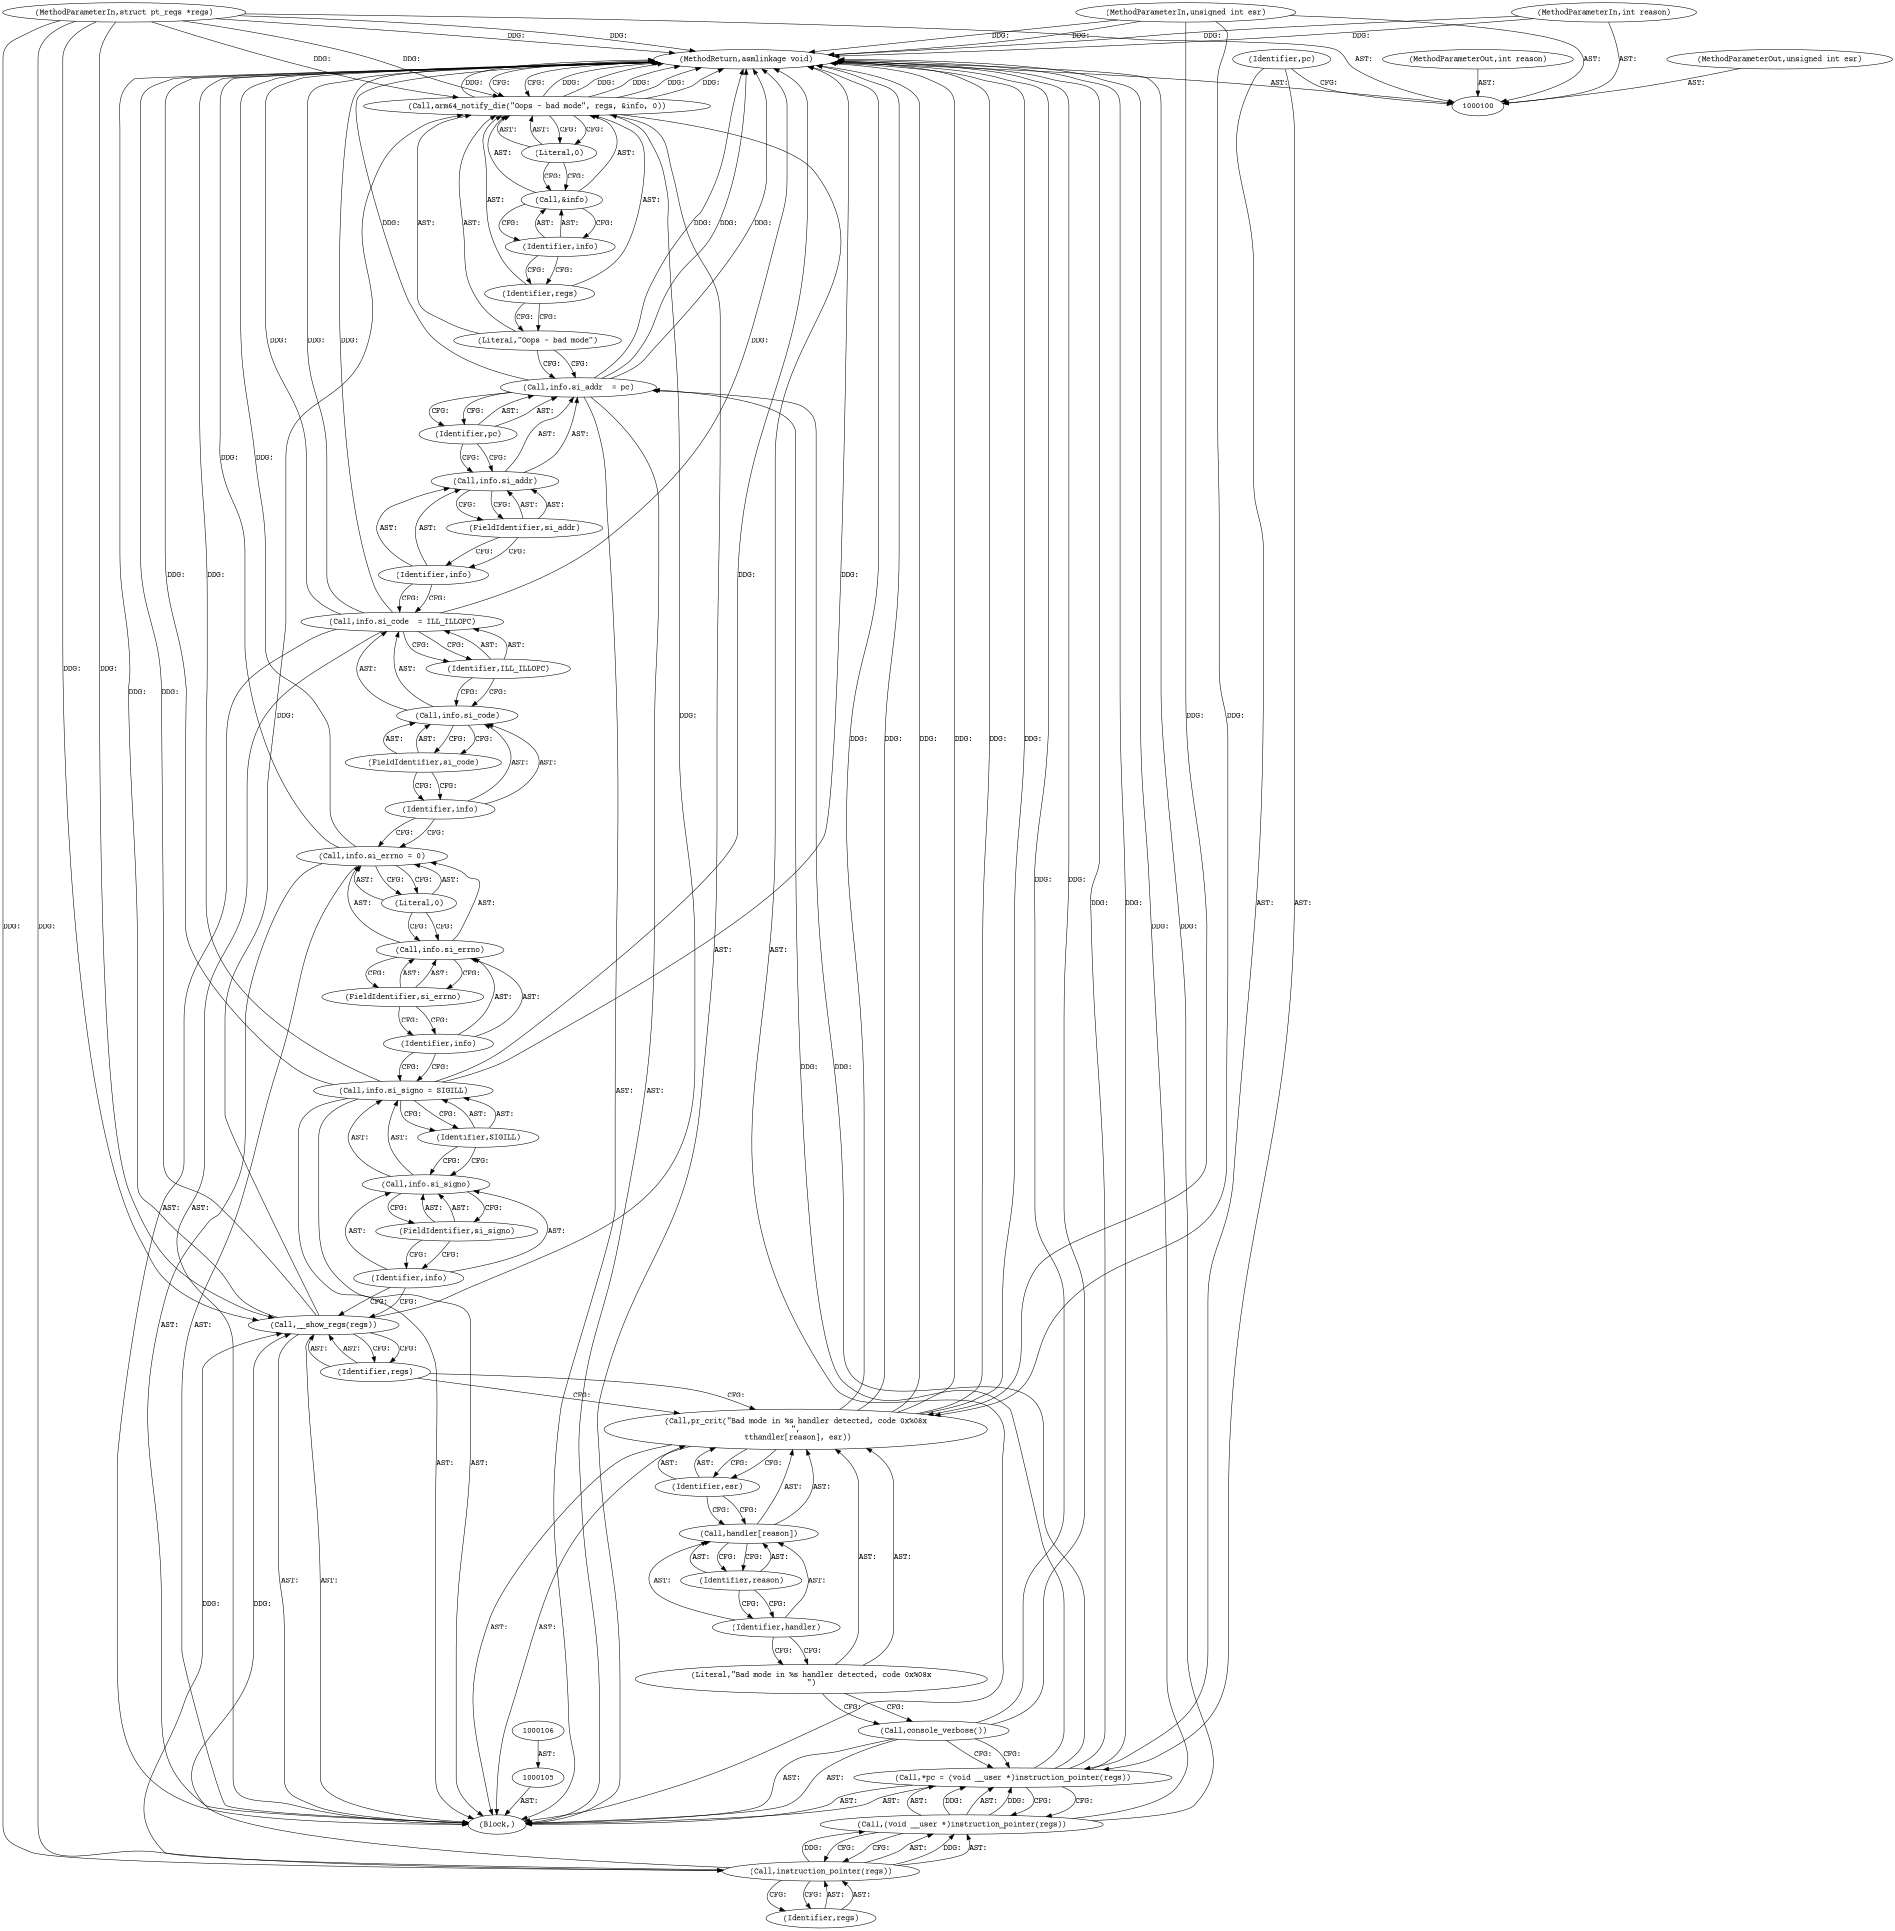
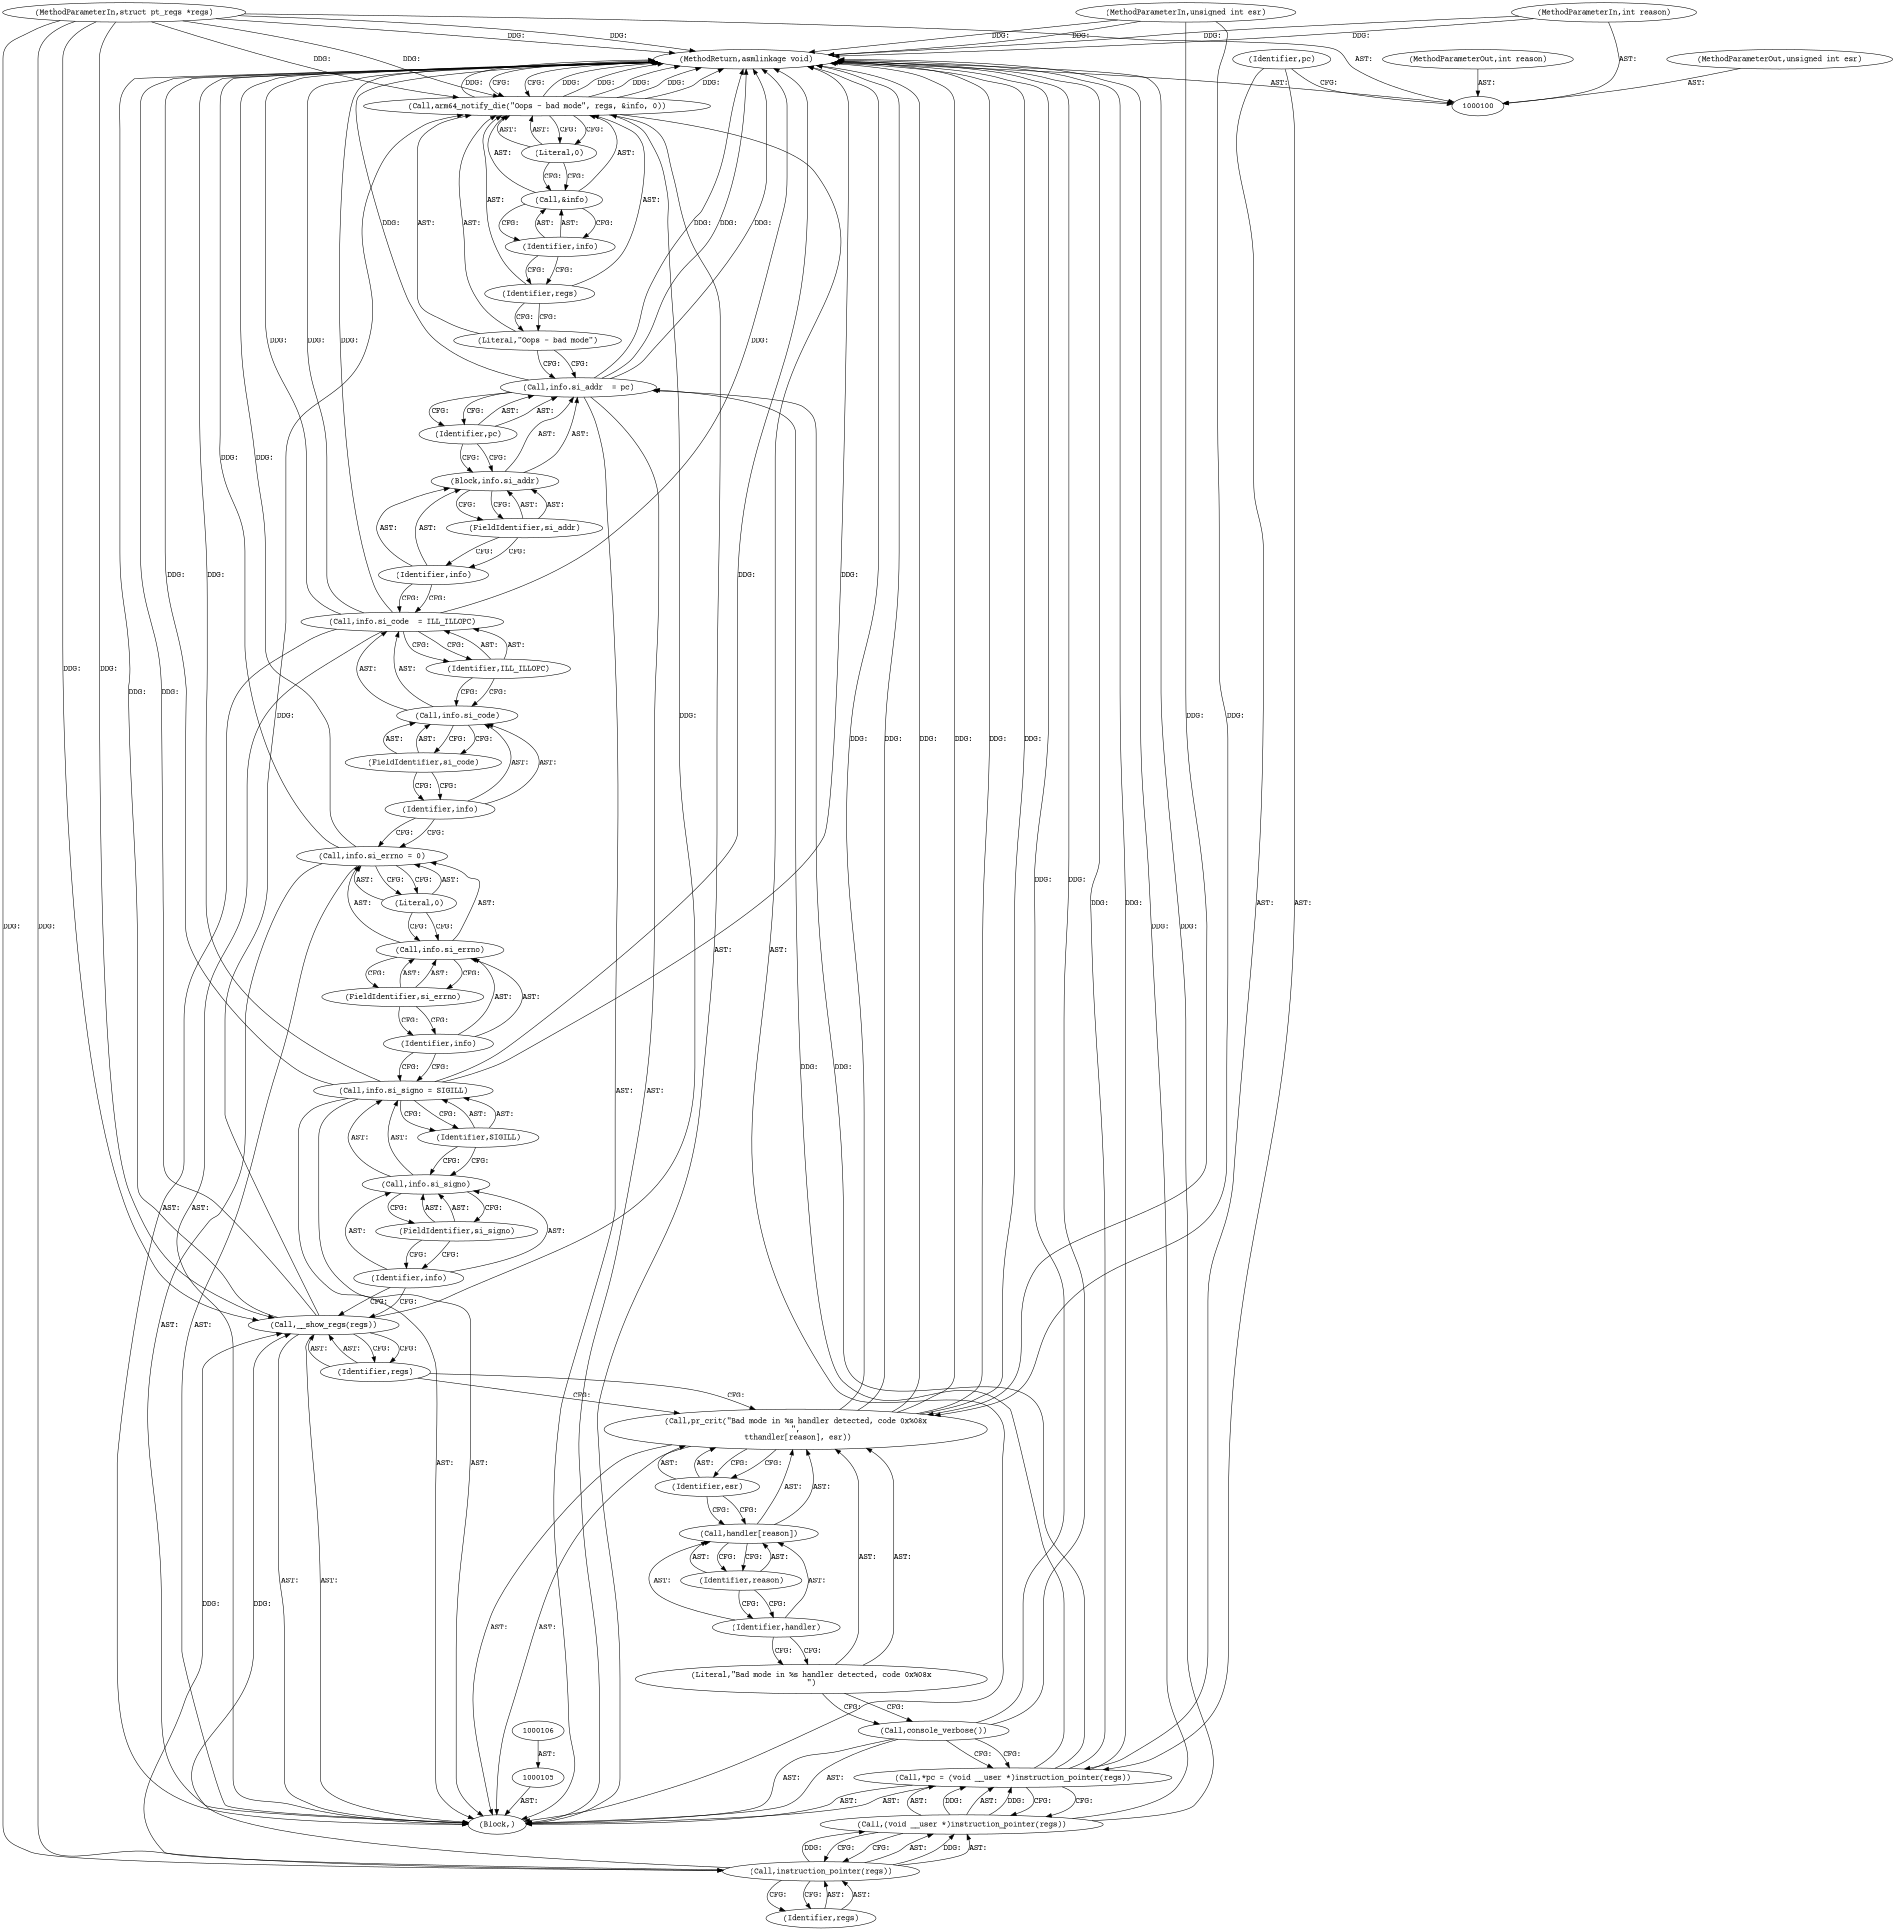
edge "(MethodParameterIn,unsigned int esr)" -> "1000100": removed, label "AST:"
node "(Call,info.si_addr)": label "(Call,info.si_addr)" -> "(Block,info.si_addr)"
